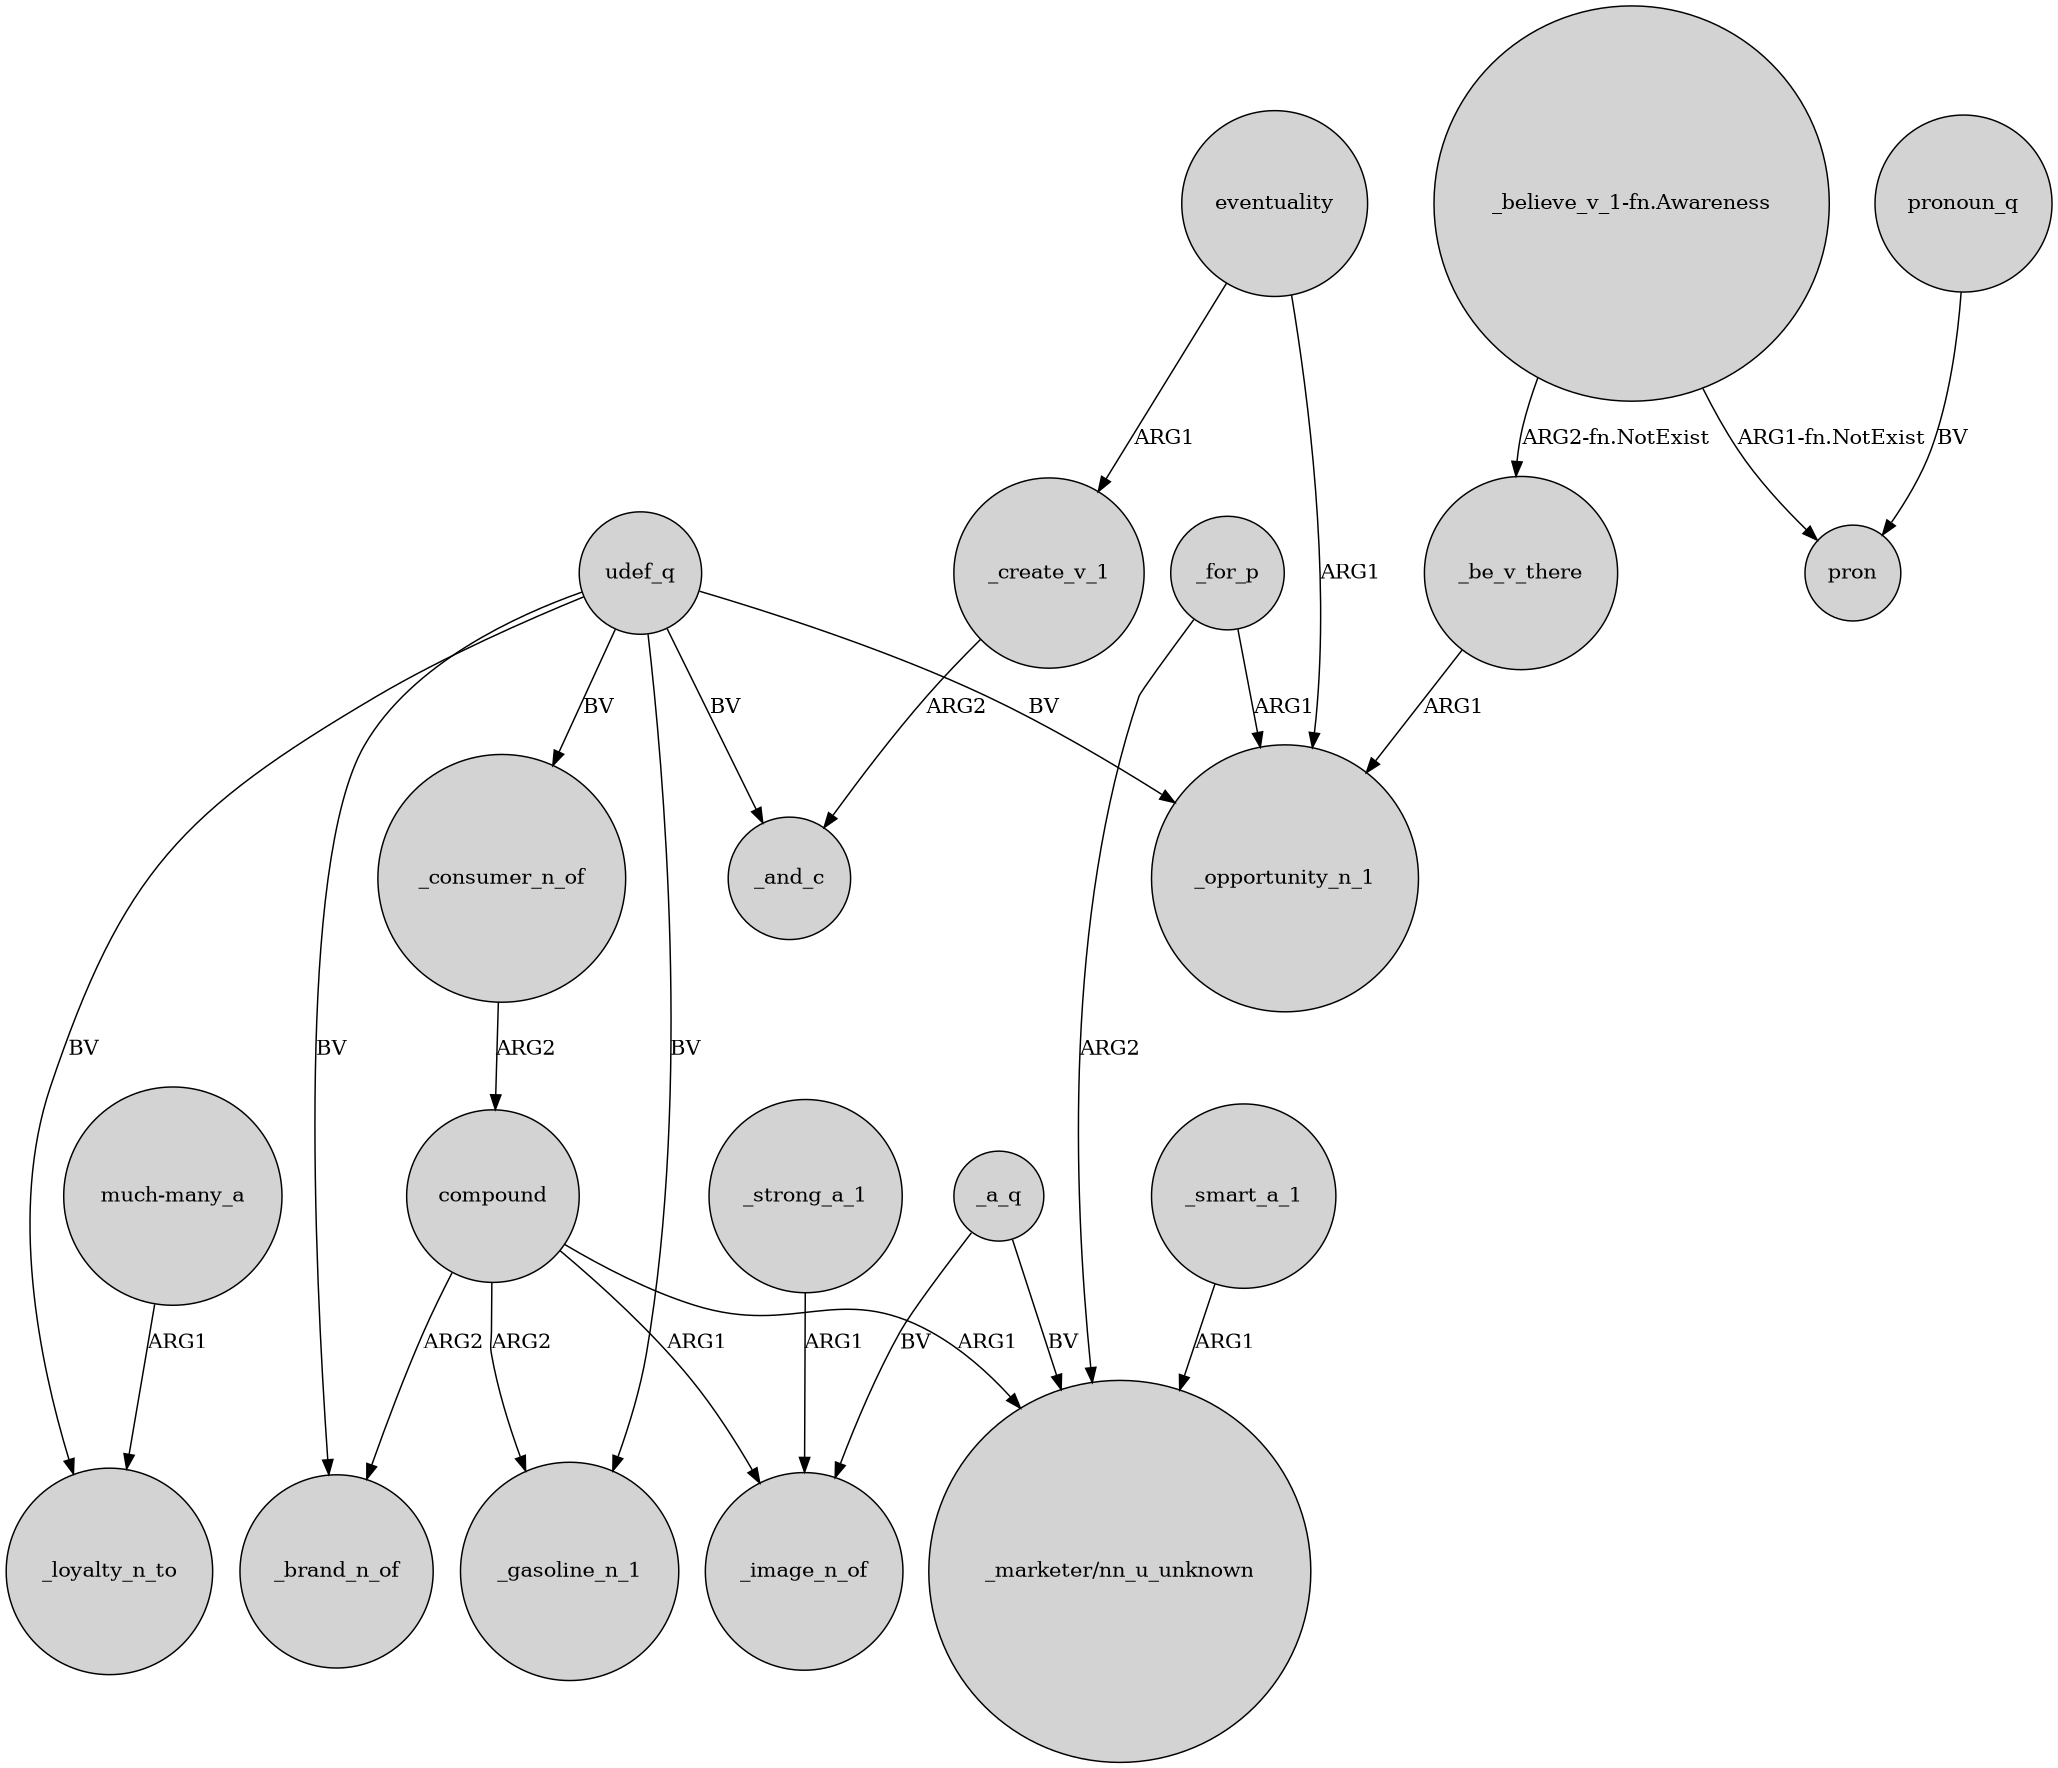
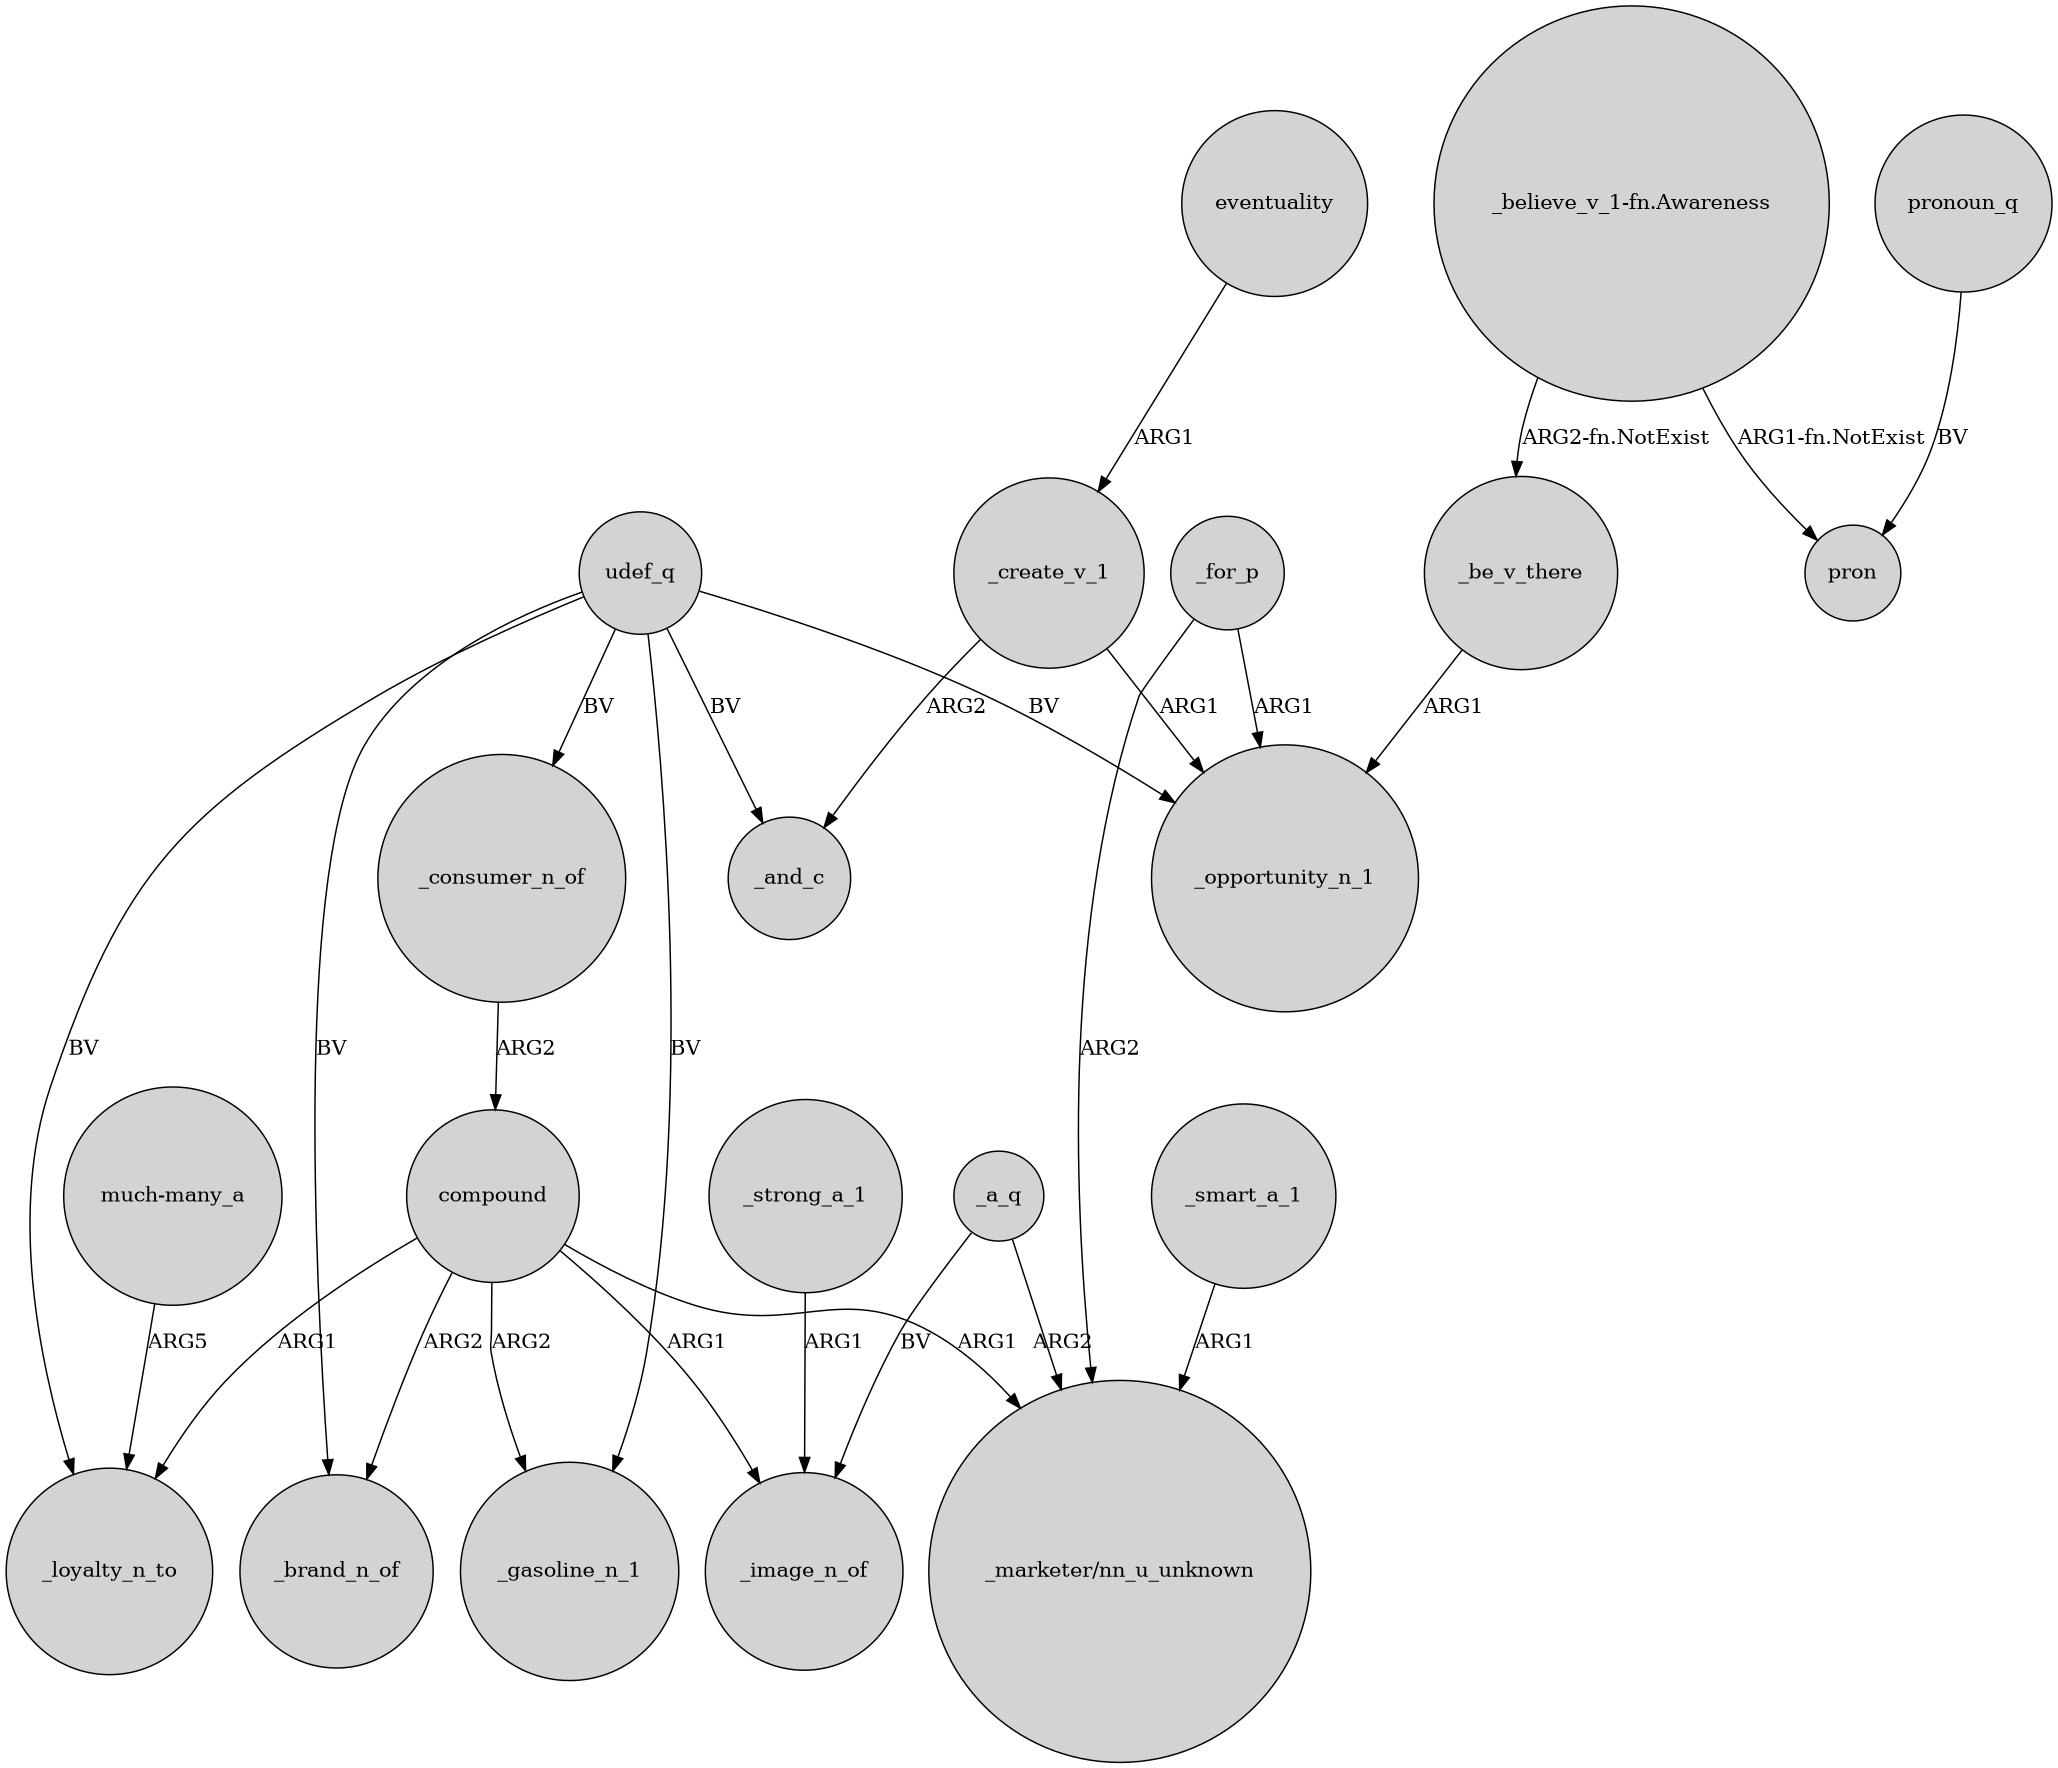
edge "eventuality" -> "_opportunity_n_1": now "_create_v_1" -> "_opportunity_n_1"
edge "compound" -> "_loyalty_n_to": added, label "ARG1"
edge "much-many_a" -> "_loyalty_n_to": label "ARG1" -> "ARG5"
edge "_a_q" -> "_marketer/nn_u_unknown": label "BV" -> "ARG2"
